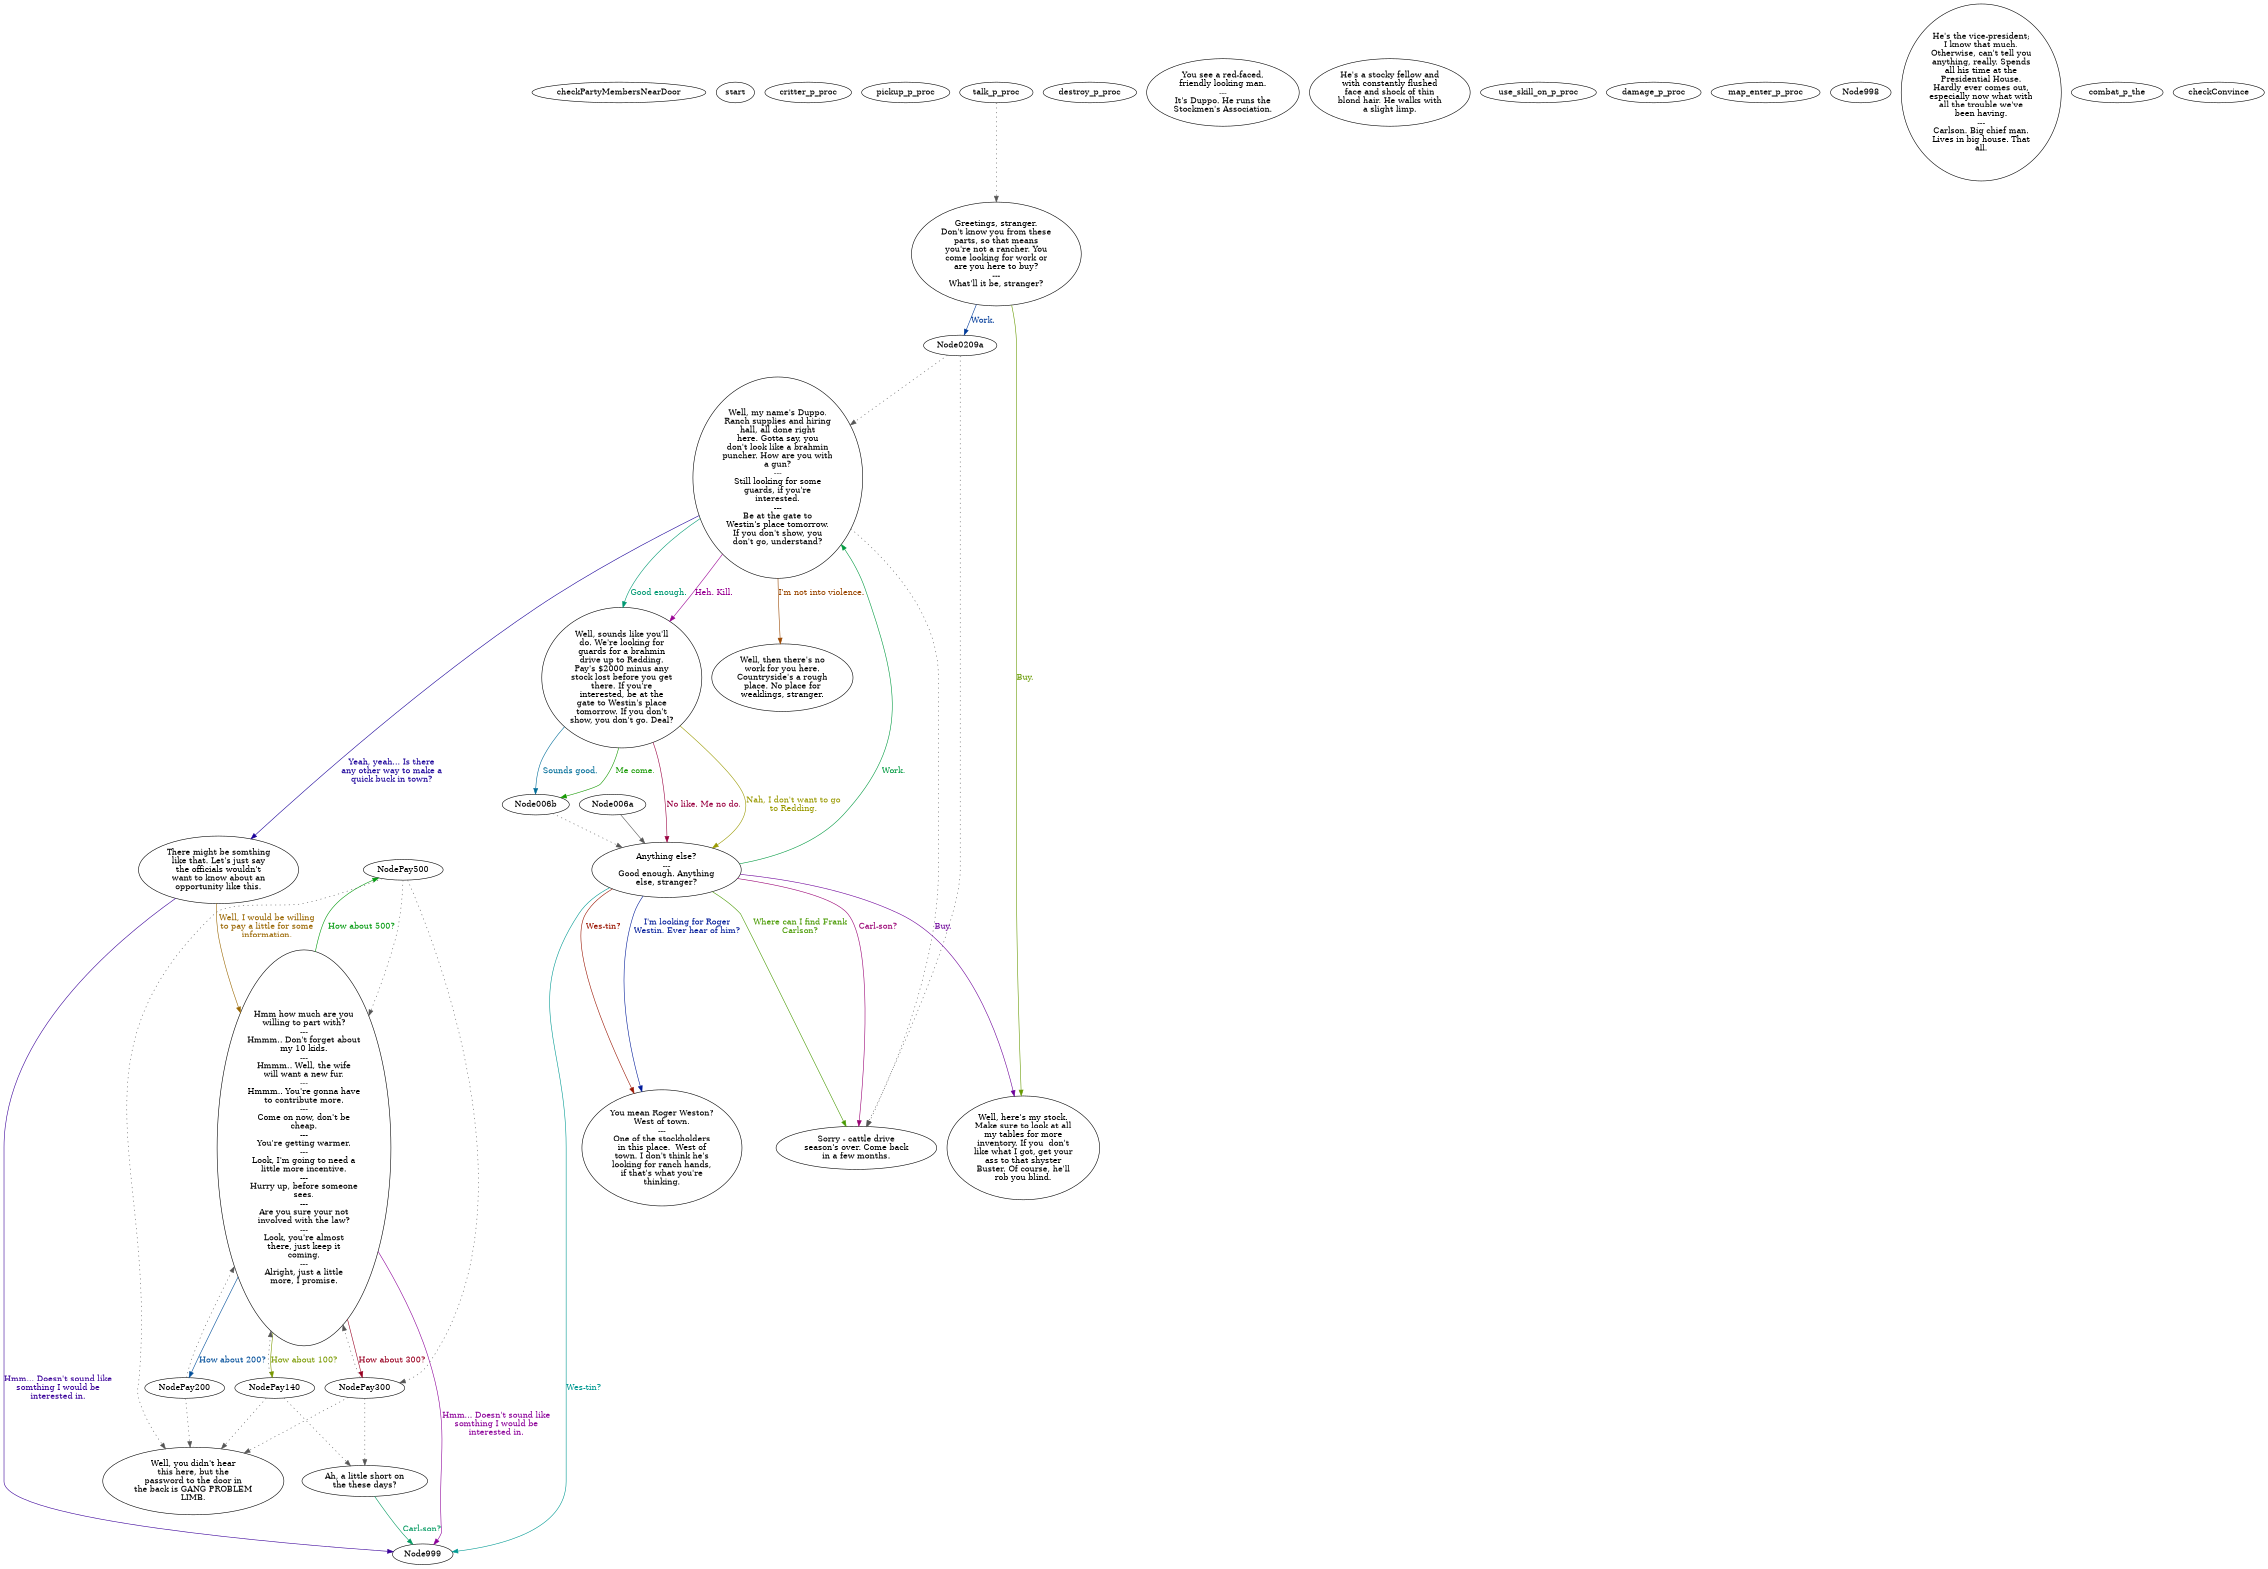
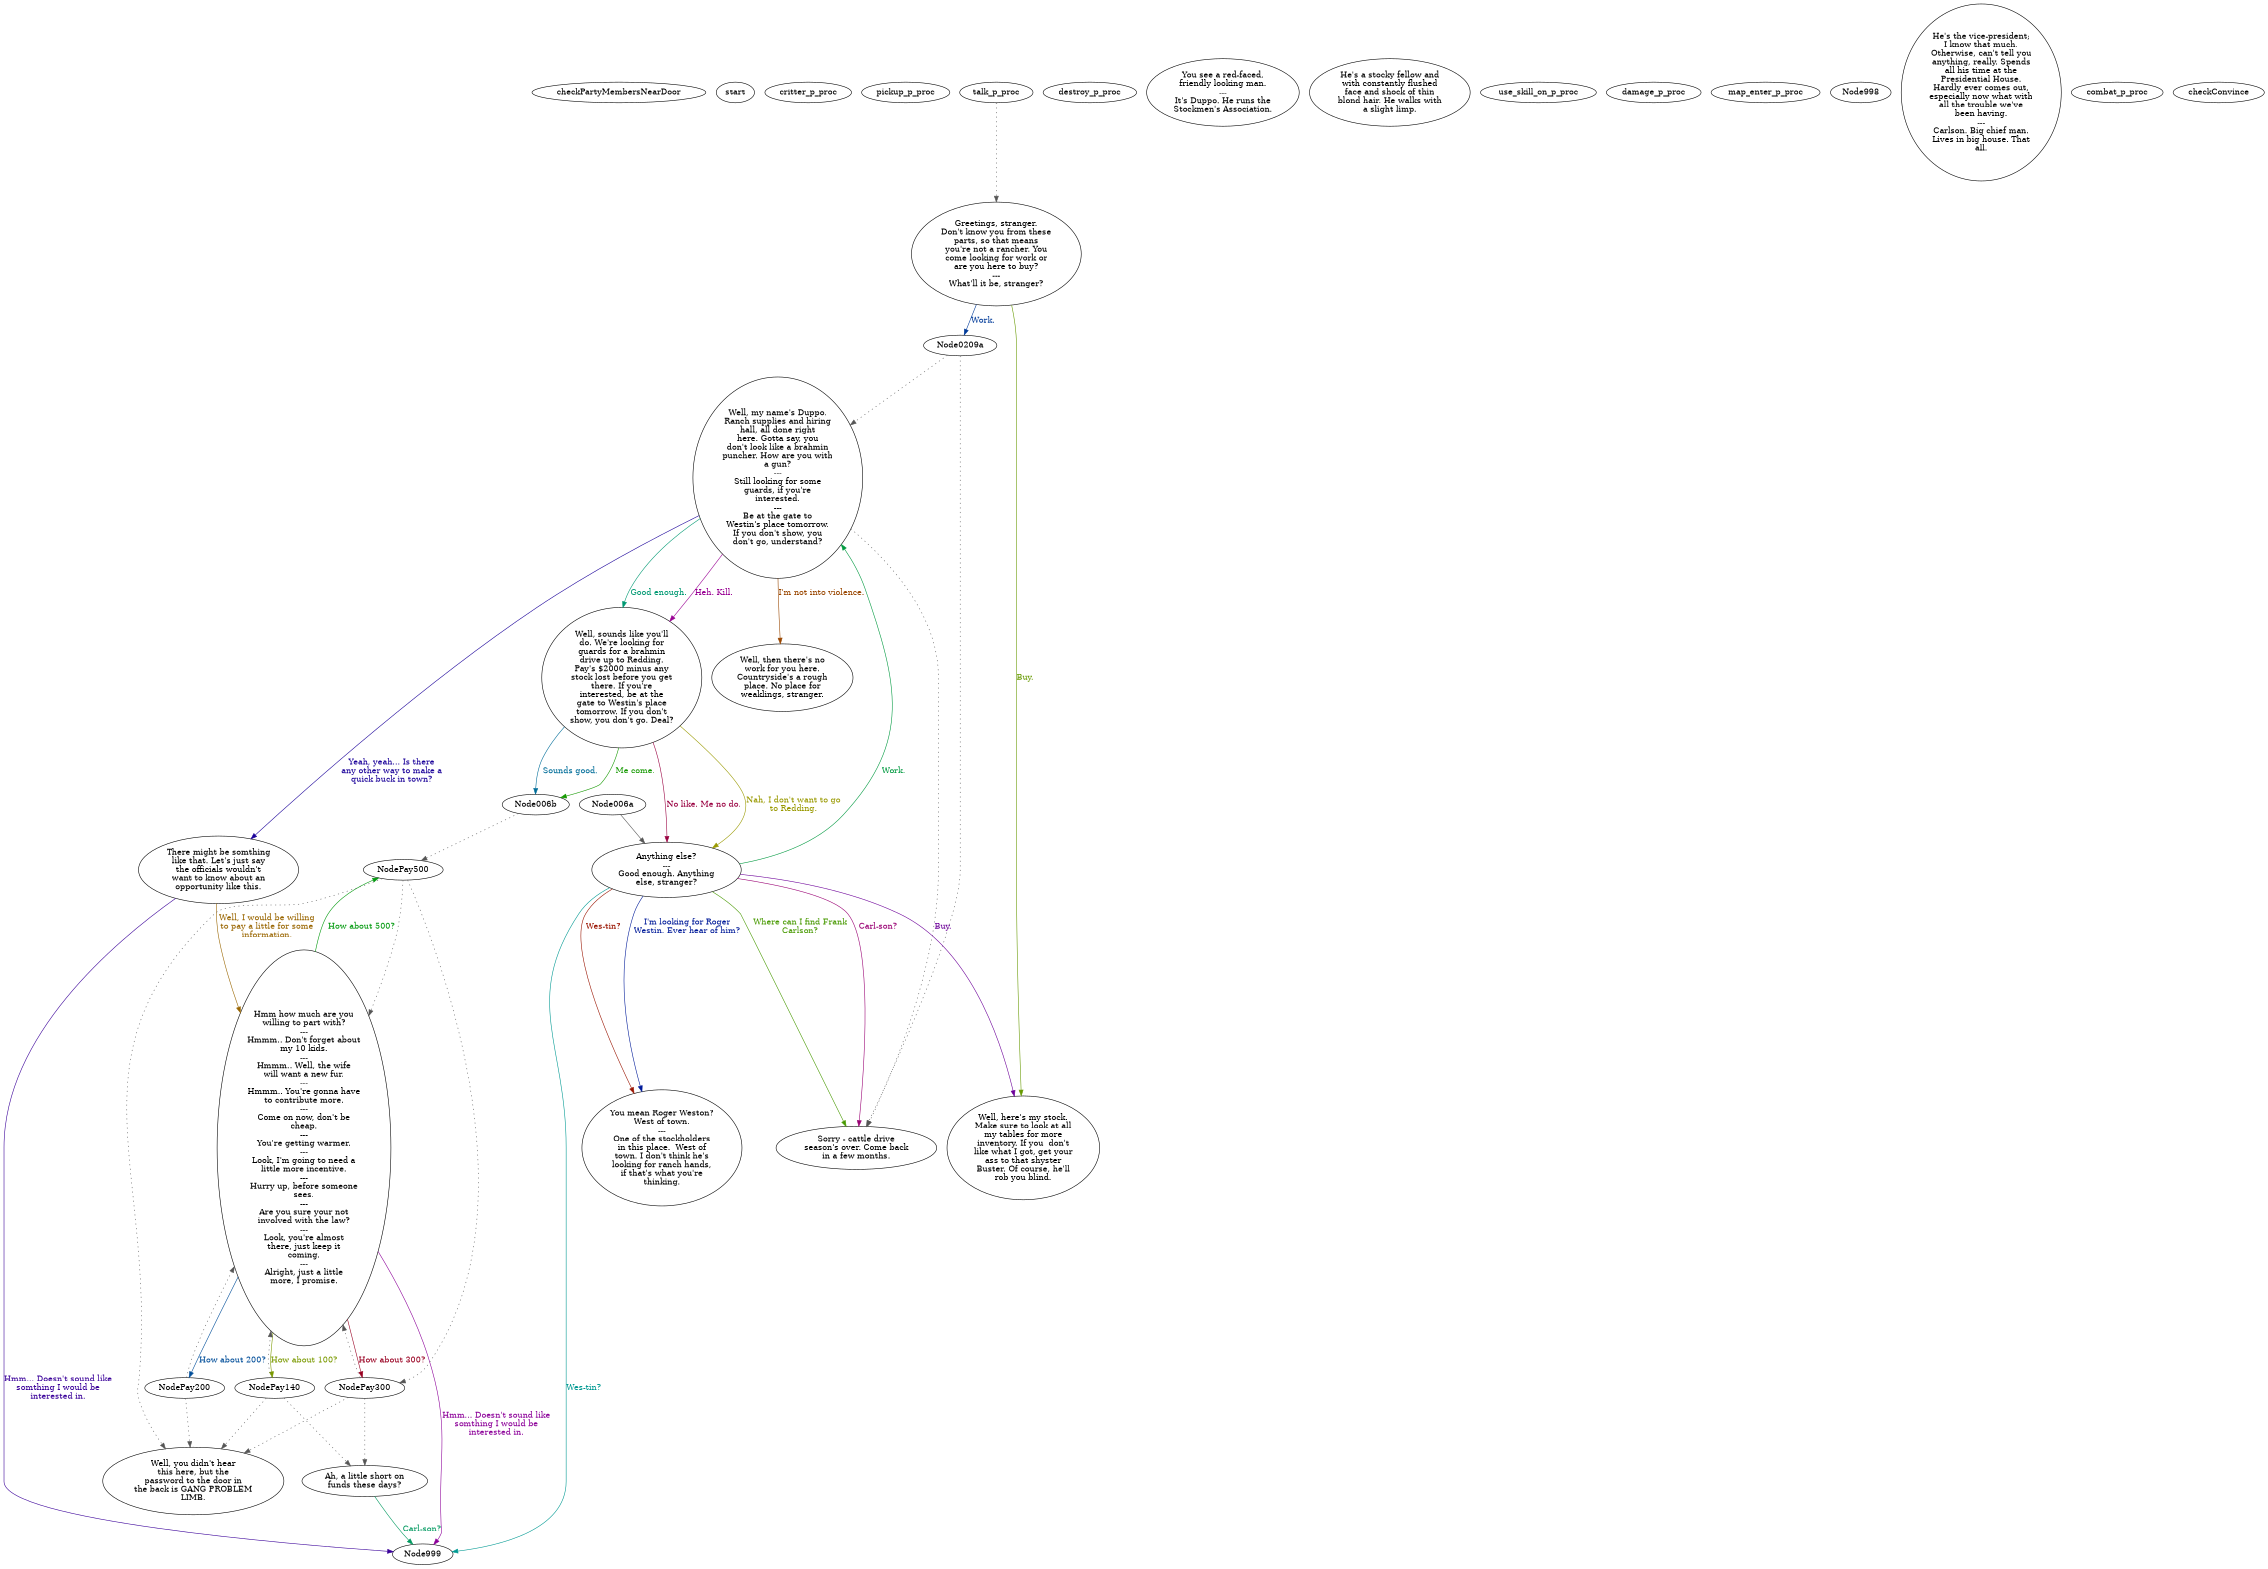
node "combat_p_the": label "combat_p_the" -> "combat_p_proc"
edge "Node006b" -> "Anything else? --- Good enough. Anything else, stranger?": now "Node006b" -> "NodePay500"
node "Ah, a little short on the these days?": label "Ah, a little short on the these days?" -> "Ah, a little short on funds these days?"
